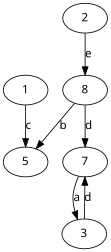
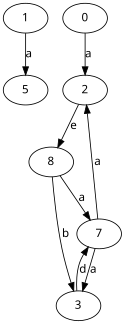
node "0": added
edge "8" -> "5": now "8" -> "3"
edge "1" -> "5": label "c" -> "a"
edge "8" -> "7": label "d" -> "a"
edge "7" -> "2": added, label "a"
